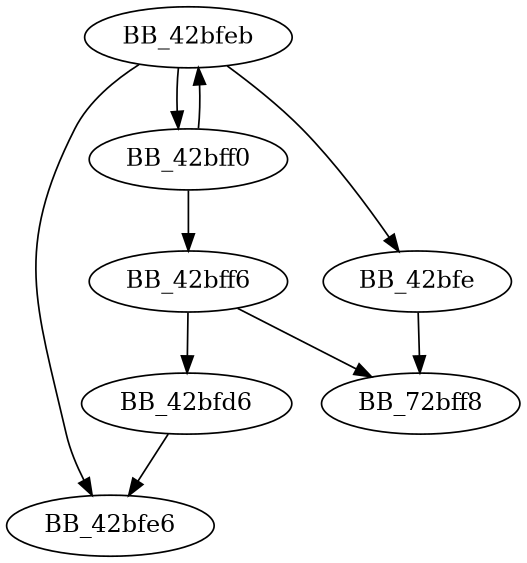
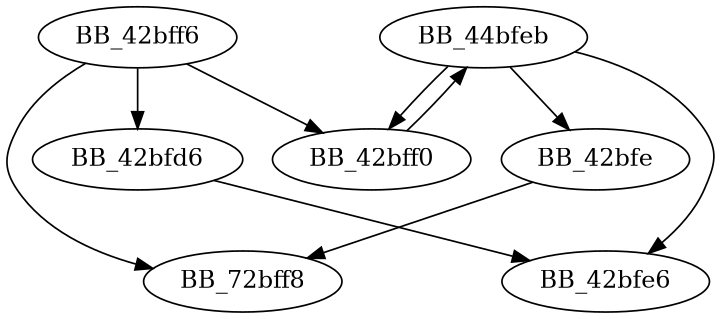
node "BB_42bfeb": label "BB_42bfeb" -> "BB_44bfeb"
edge "BB_42bff0" -> "BB_42bff6": reversed
